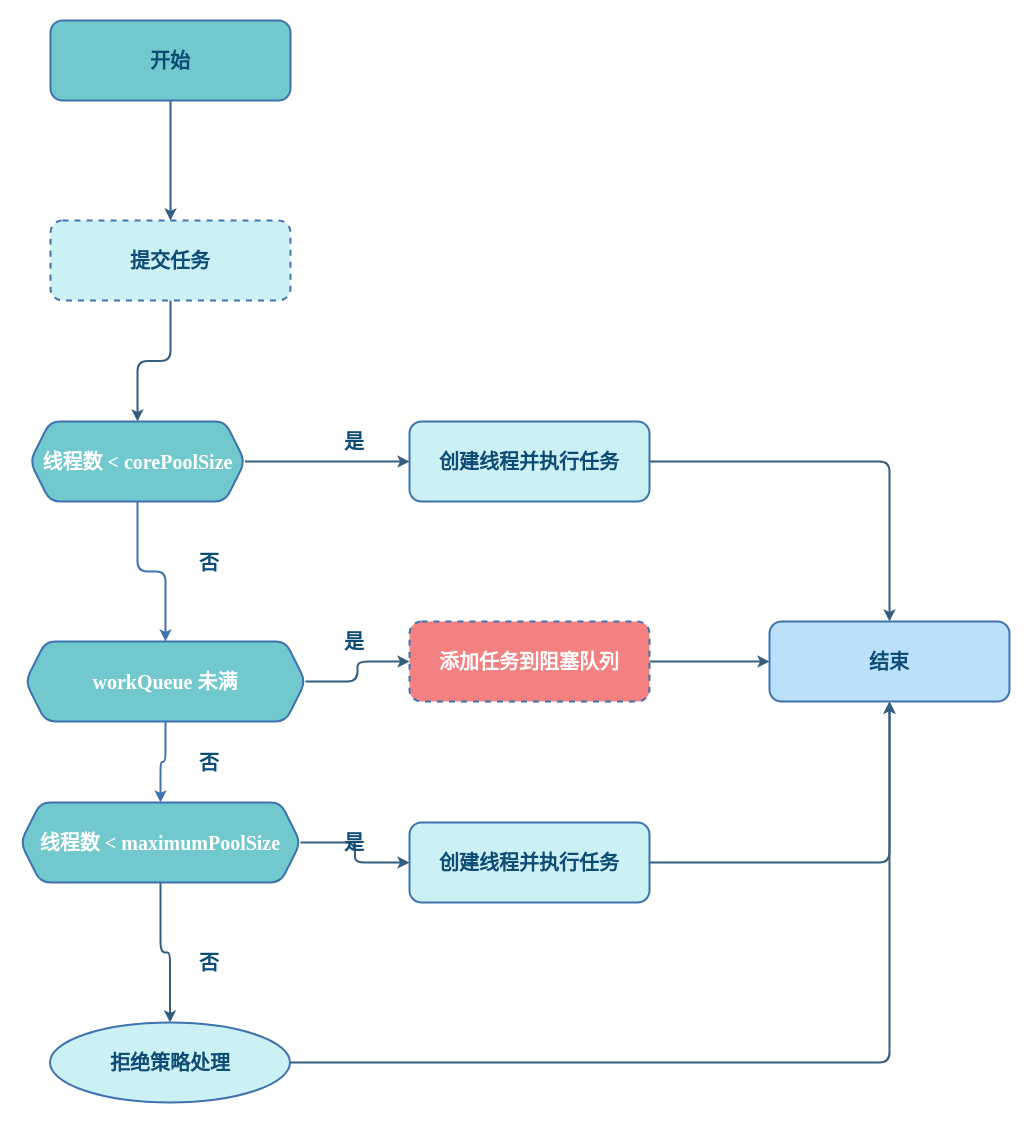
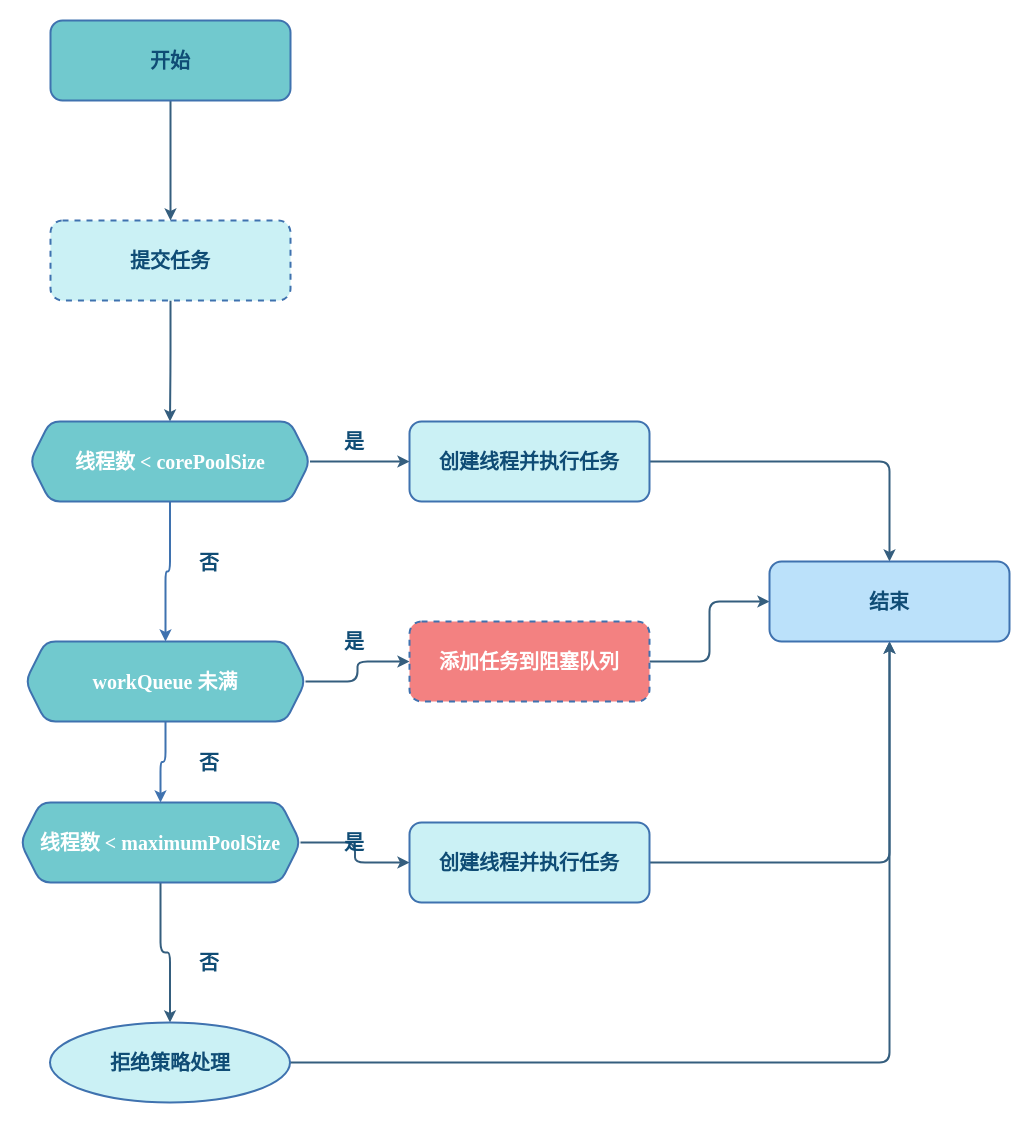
node "线程数 < corePoolSize": size 215x80 -> 280x80
node "结束": moved (890, 662) -> (890, 602)
